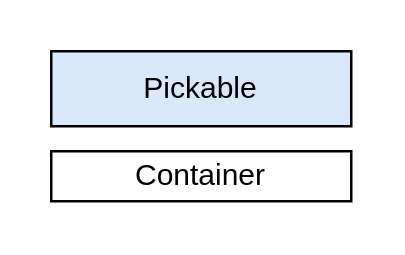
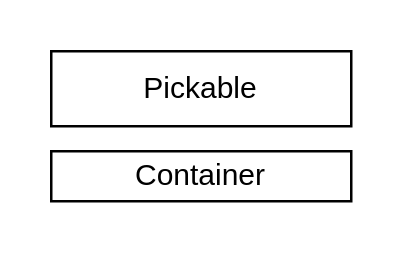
node "Pickable": fillcolor #dae8fc -> #ffffff
